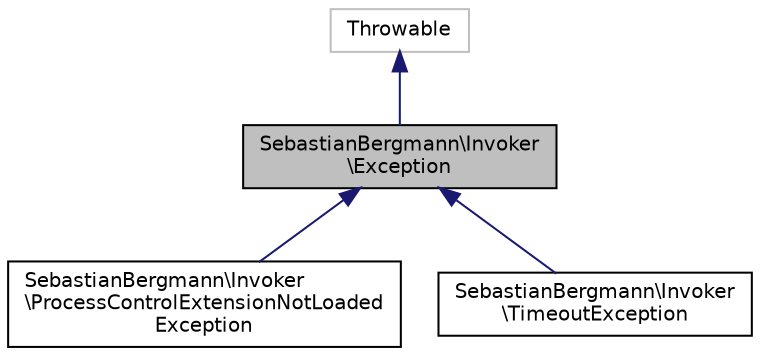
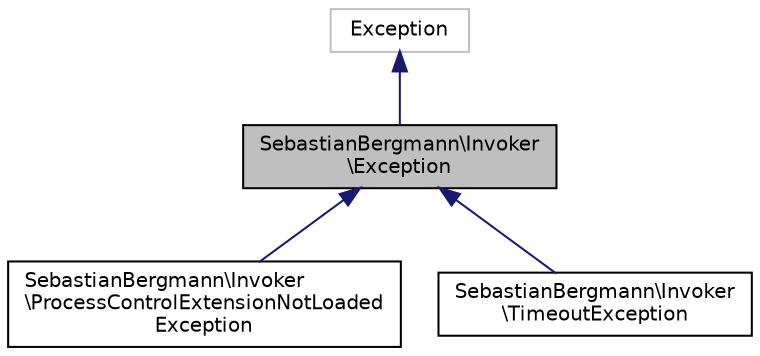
node "Throwable": label "Throwable" -> "Exception"
